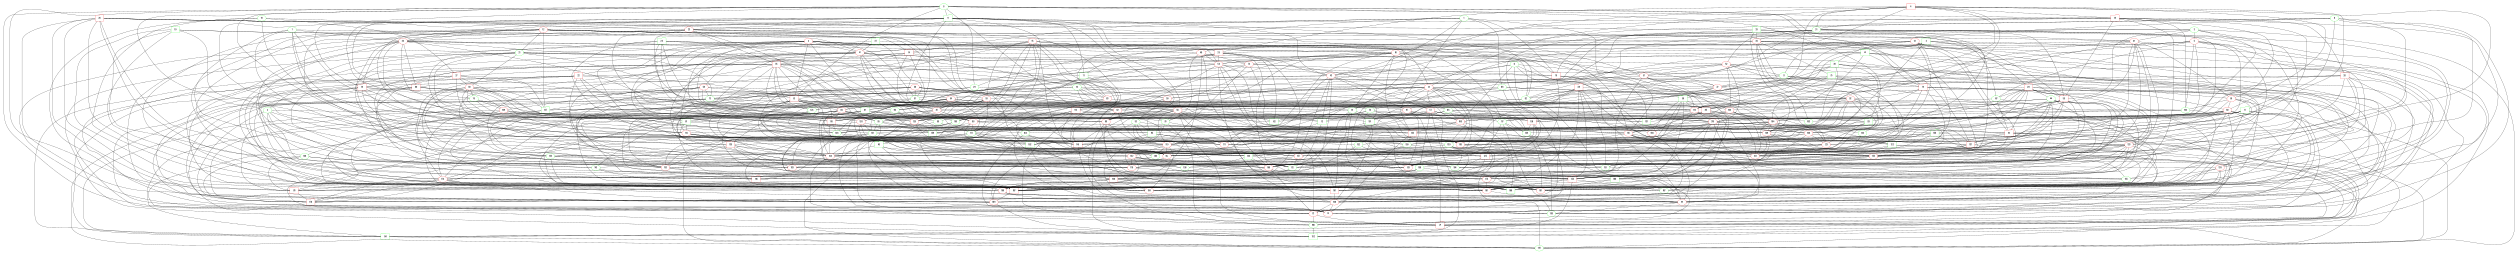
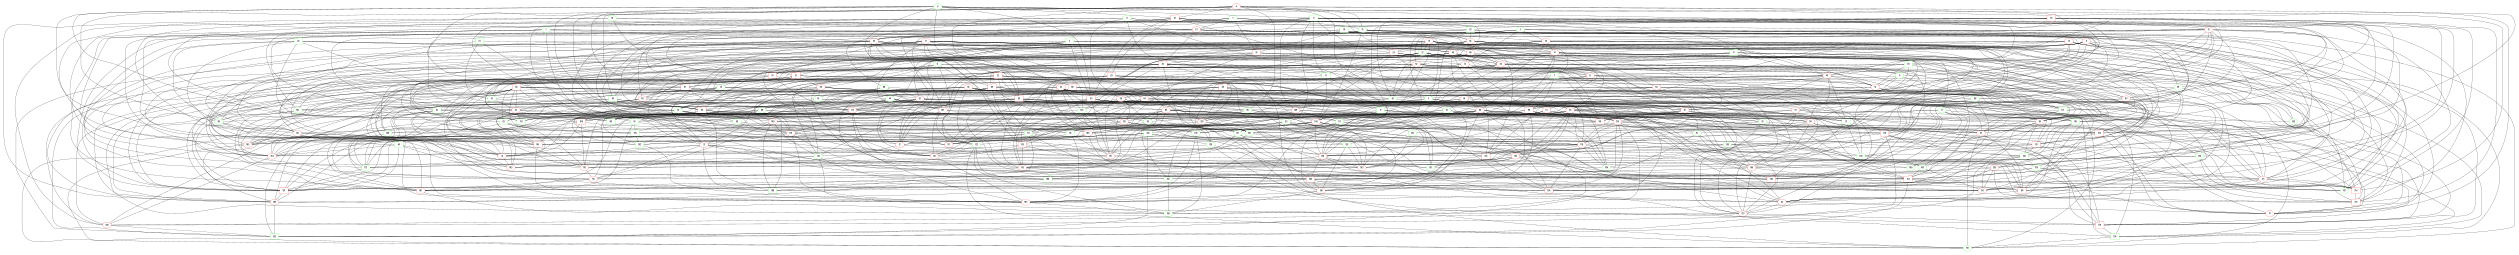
node "4": shape folder -> octagon
edge "48" -- "80": added
node "186": color red -> green
node "190": color green -> red
